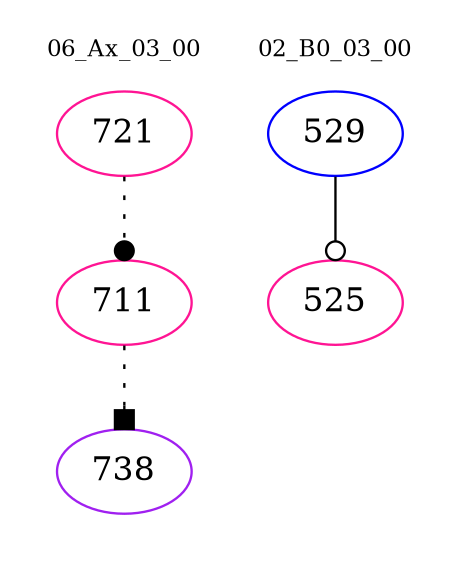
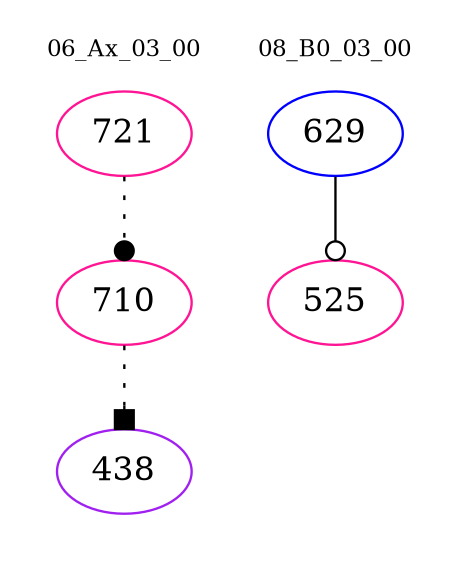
cluster "02_B0_03_00": label "02_B0_03_00" -> "08_B0_03_00"
node "529": label "529" -> "629"
node "711": label "711" -> "710"
node "738": label "738" -> "438"
